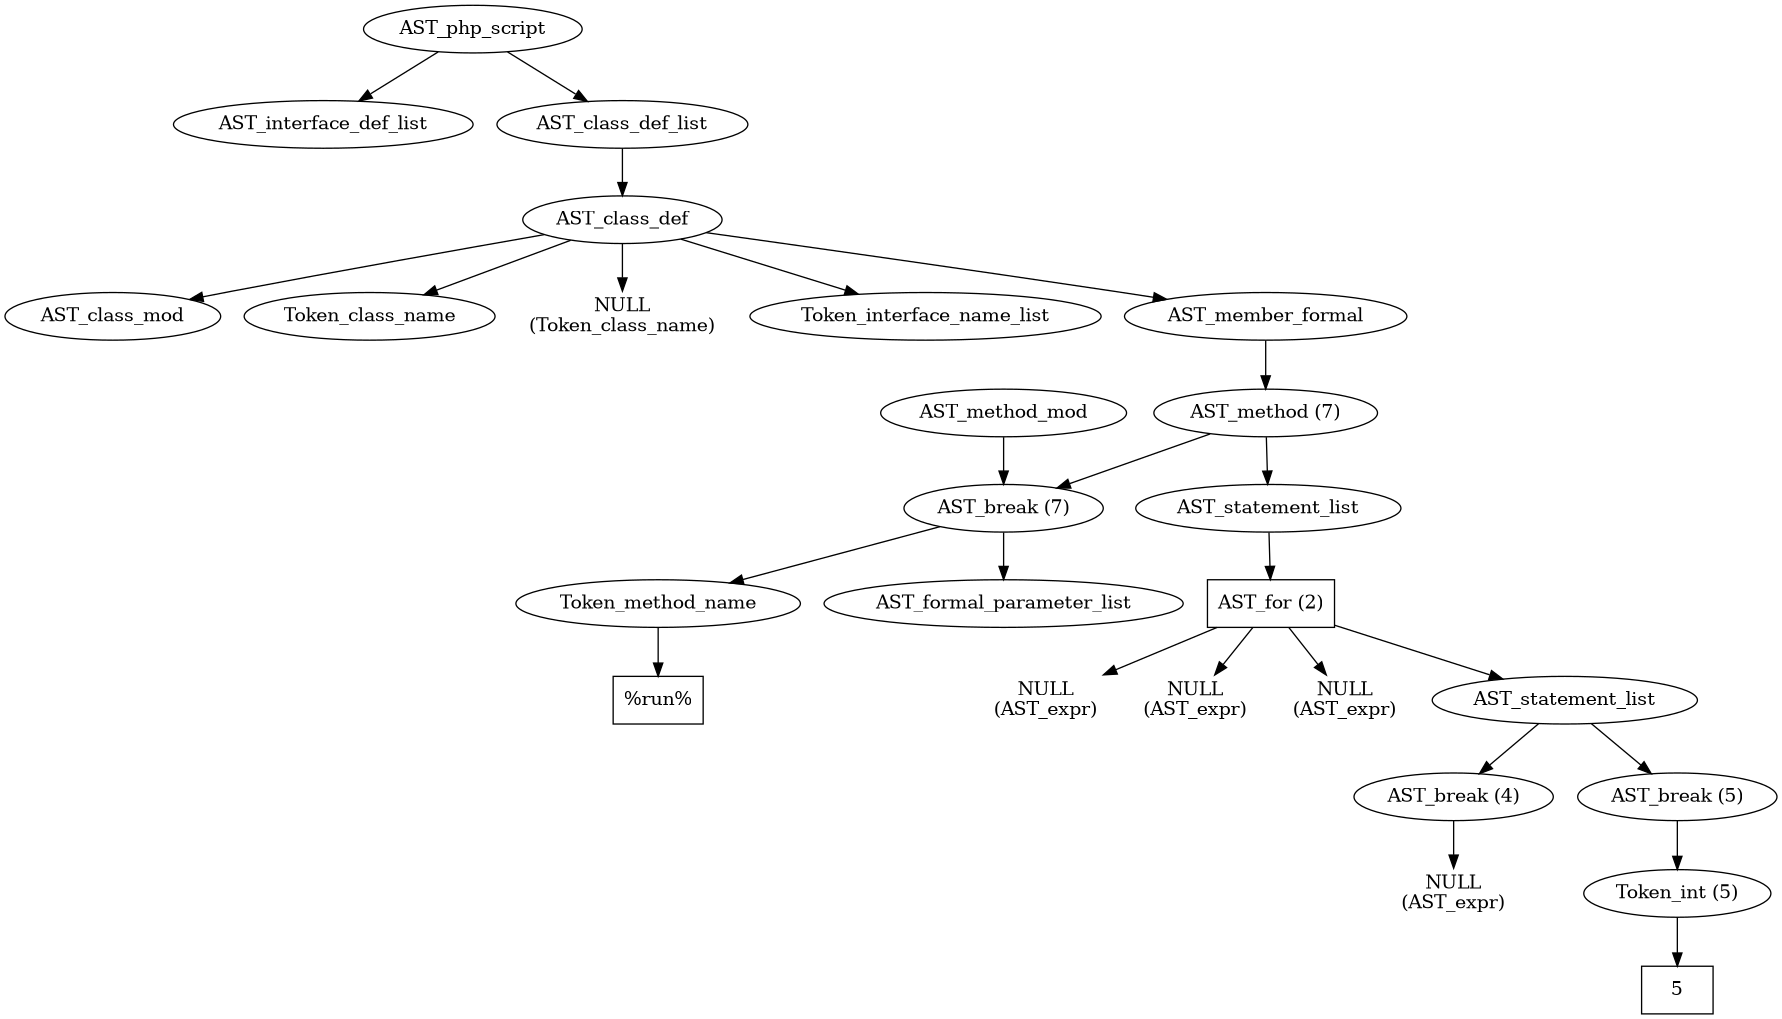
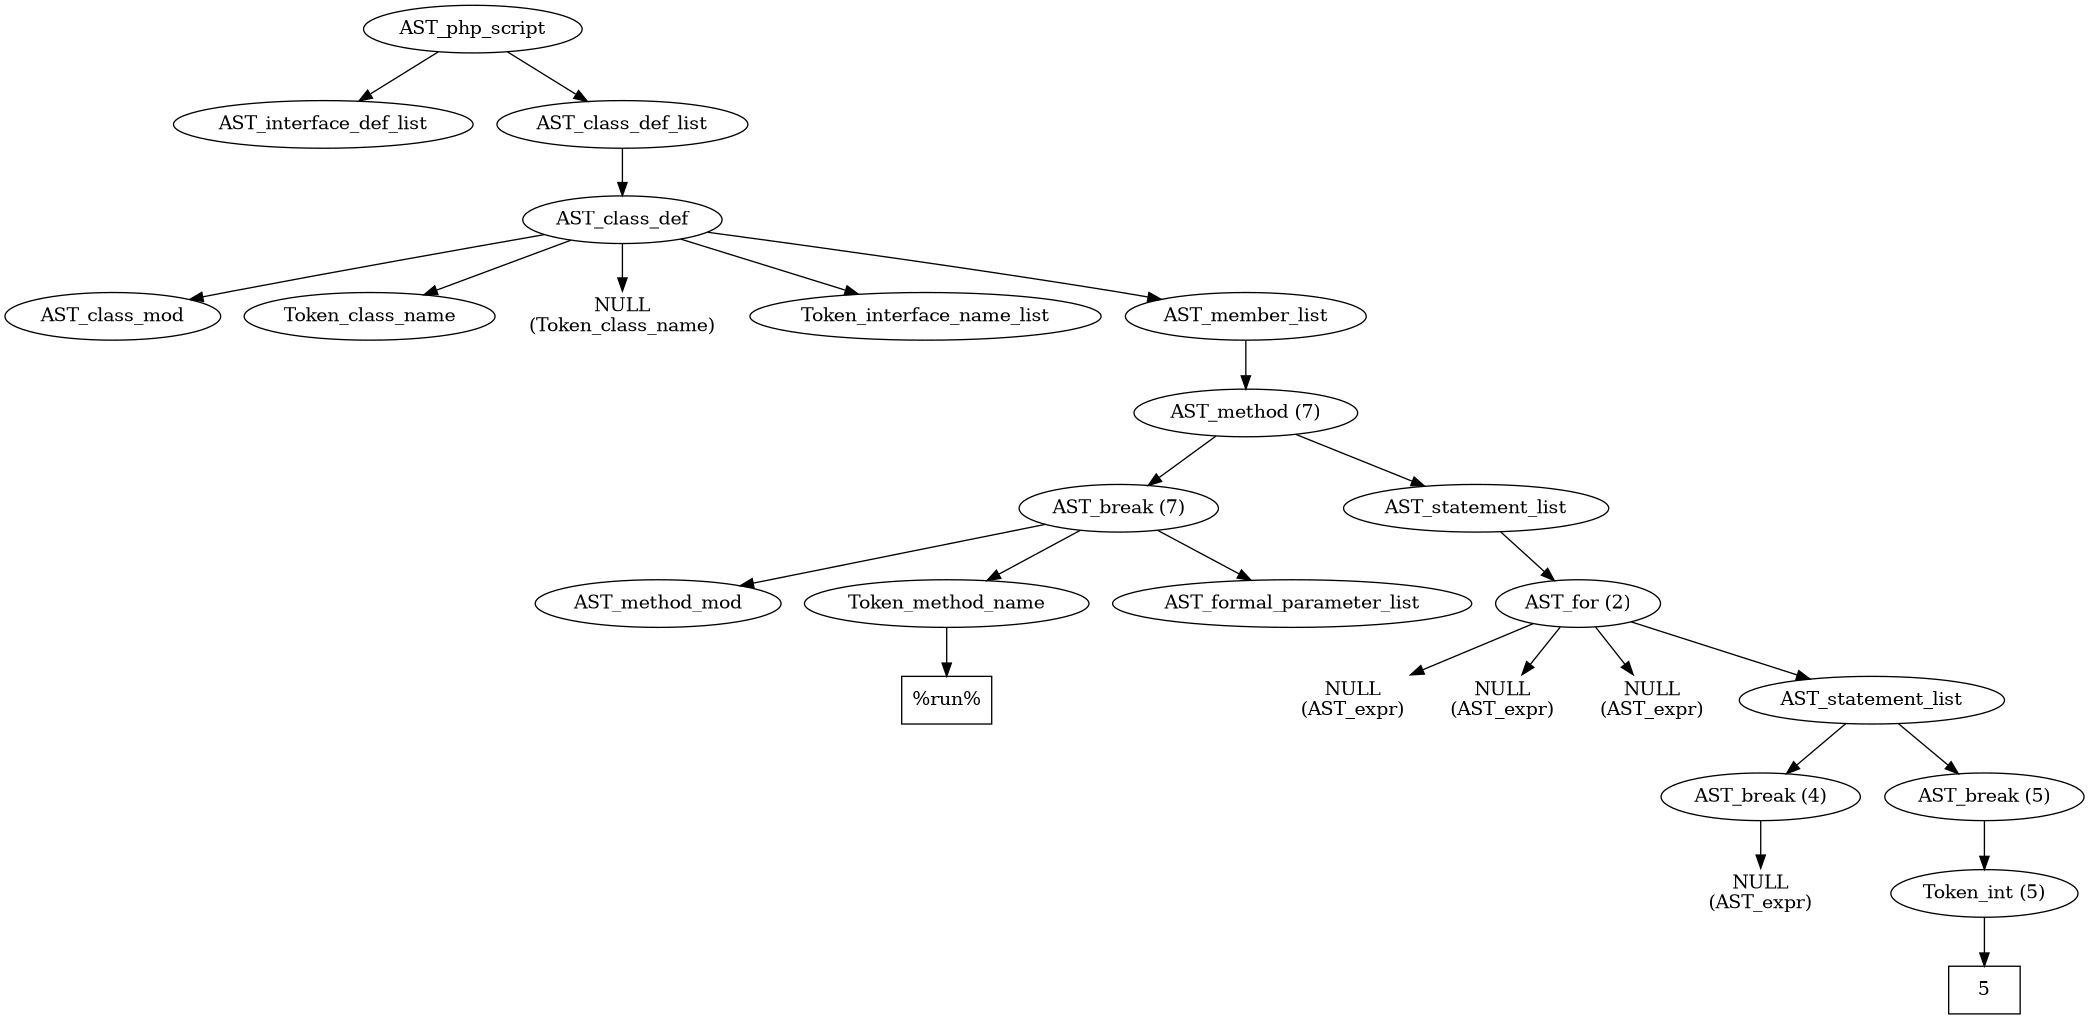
node "AST_member_formal": label "AST_member_formal" -> "AST_member_list"
edge "AST_method_mod" -> "AST_break (7)": reversed
node "AST_for (2)": shape box -> ellipse
